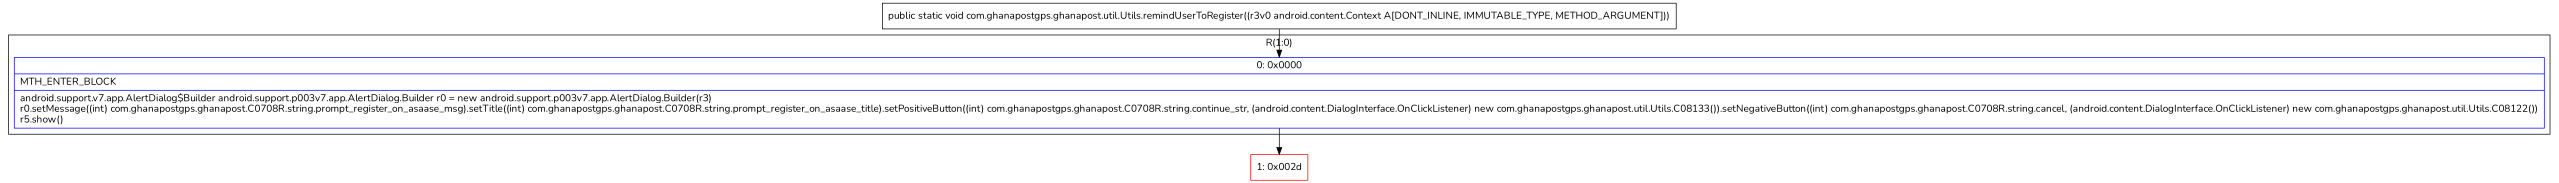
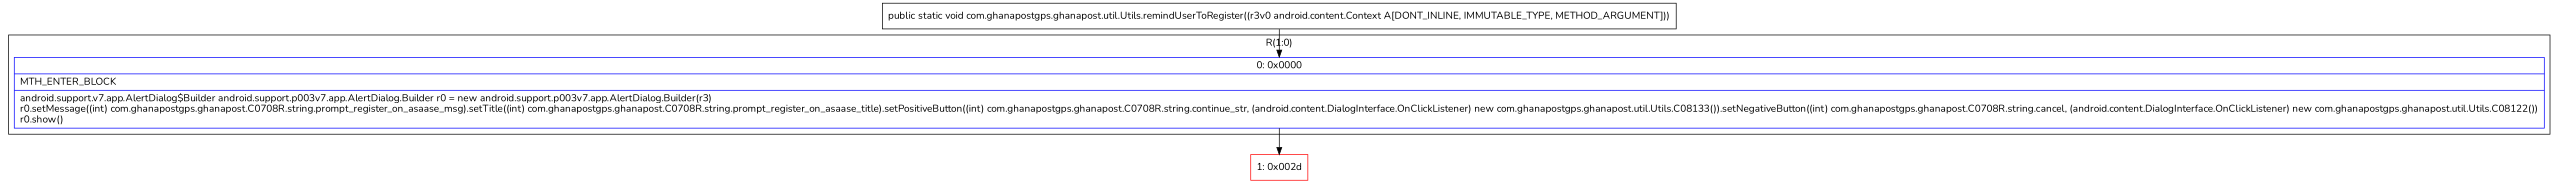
node "0: 0x0000": text "r5.show()" -> "r0.show()"
